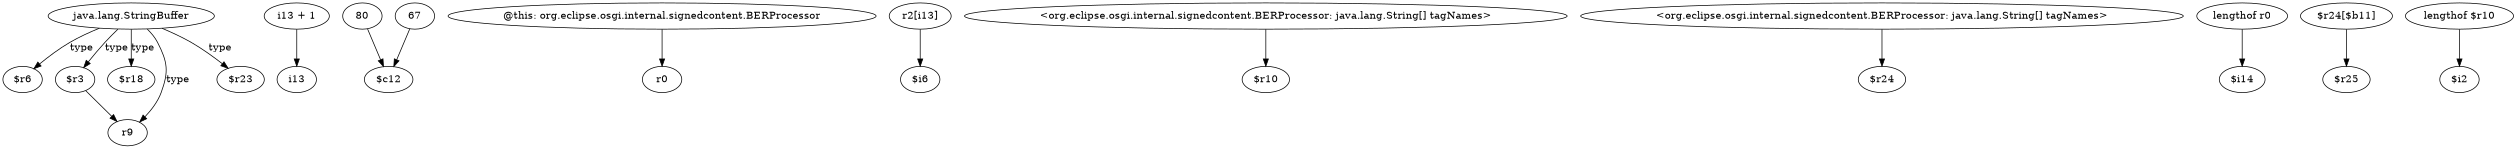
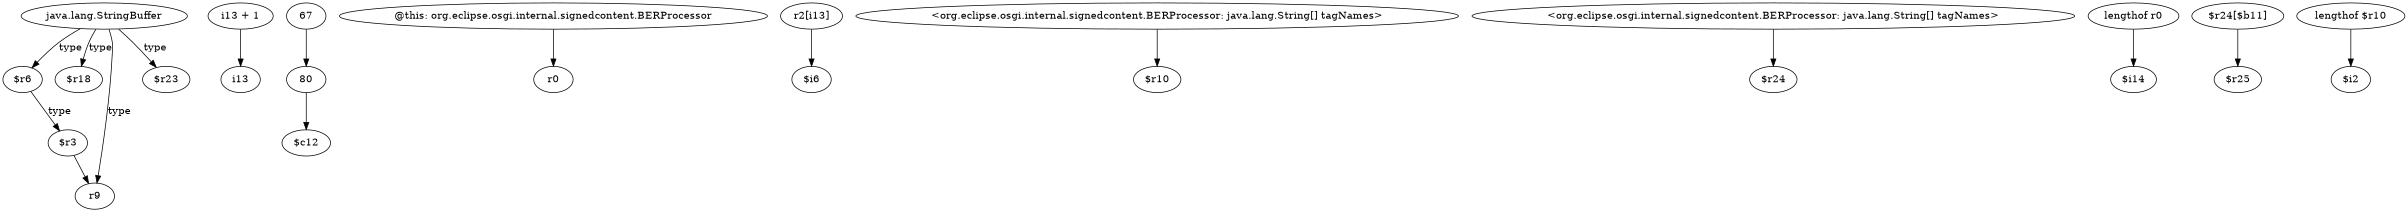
edge "67" -> "$c12": now "67" -> "80"
edge "java.lang.StringBuffer" -> "$r3": now "$r6" -> "$r3"
